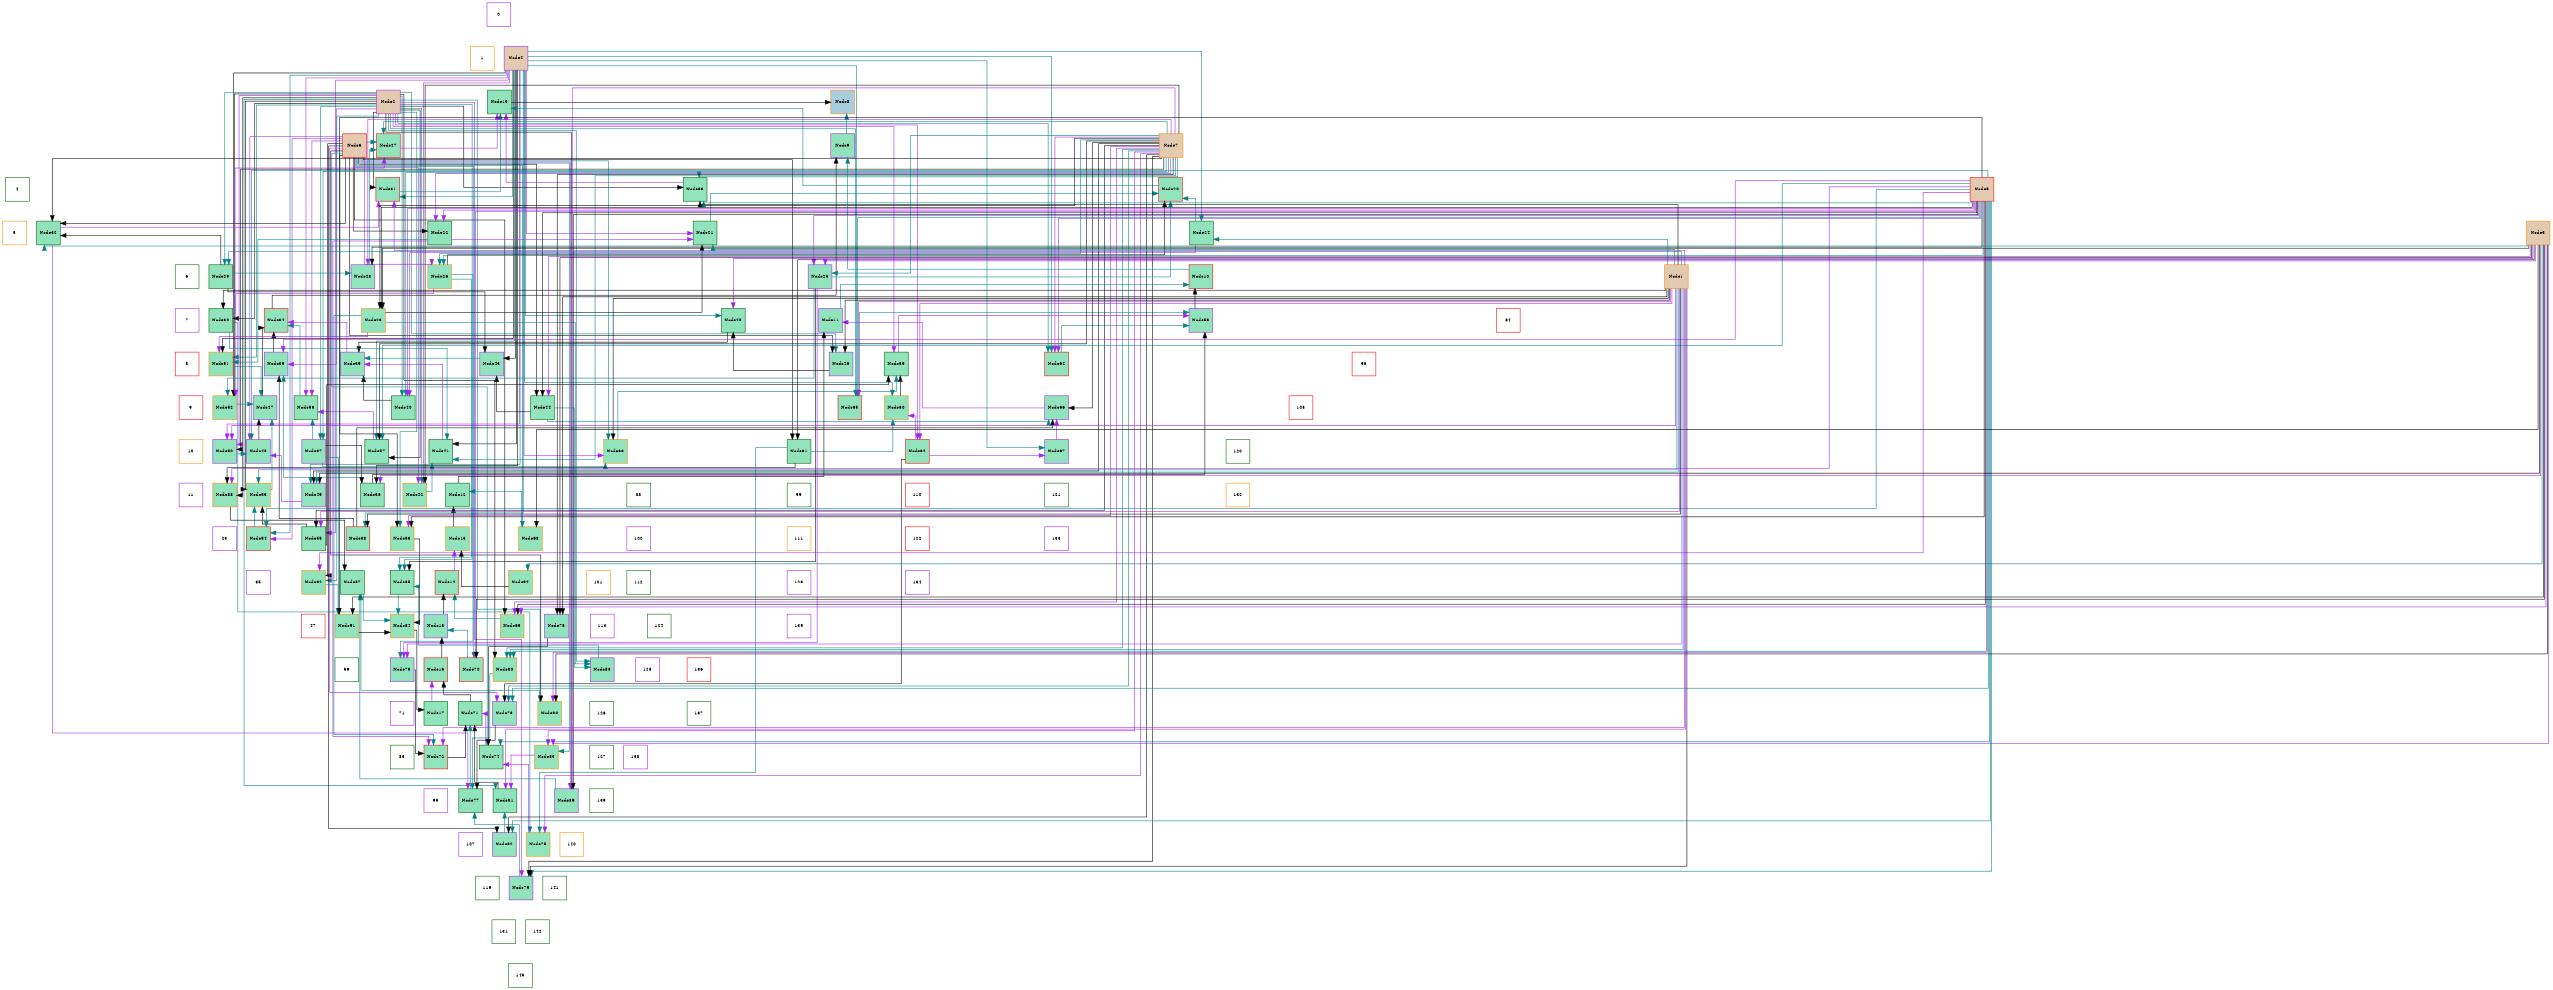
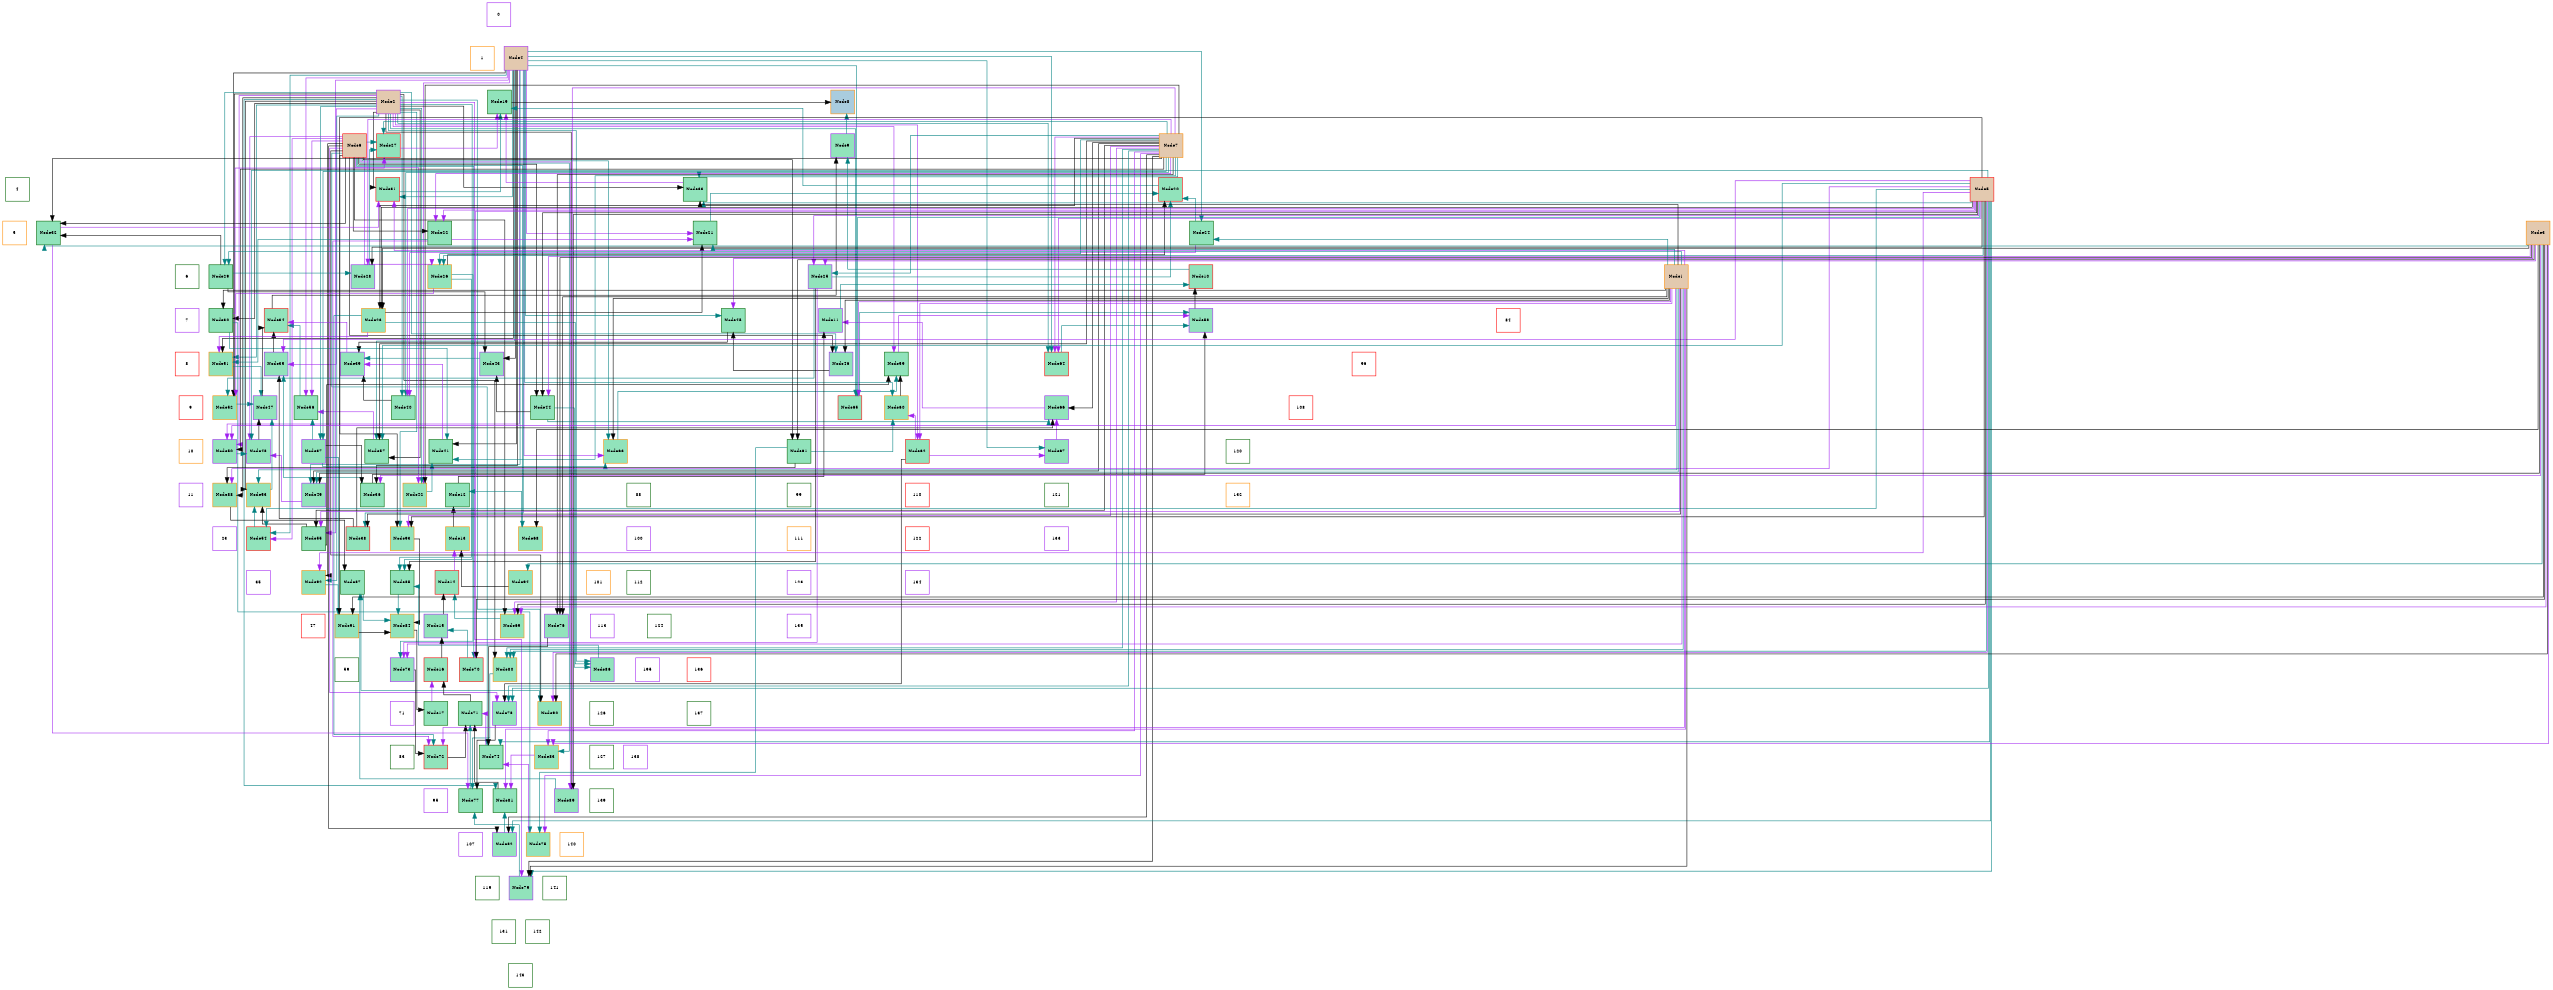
node "125": label "125" -> "195"
